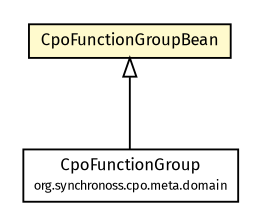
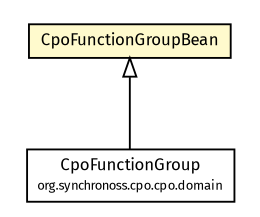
node "CpoFunctionGroup": text "org.synchronoss.cpo.meta.domain" -> "org.synchronoss.cpo.cpo.domain"
